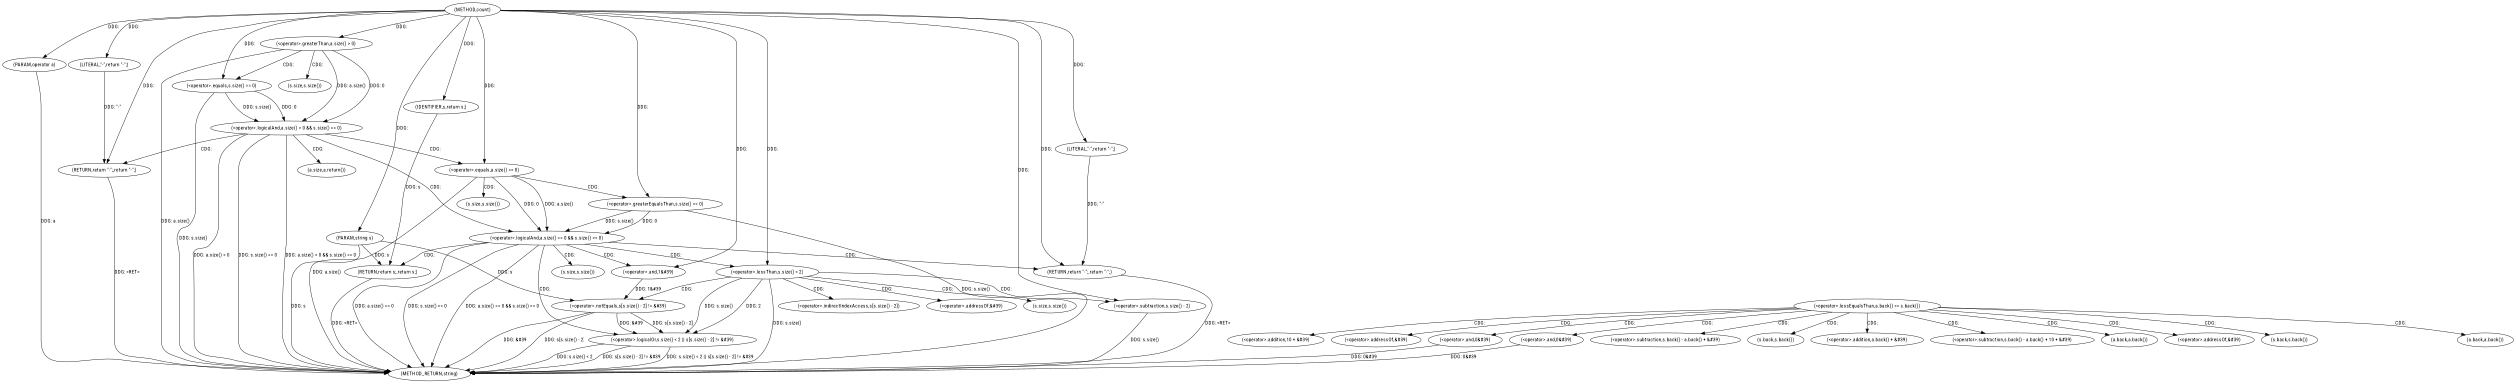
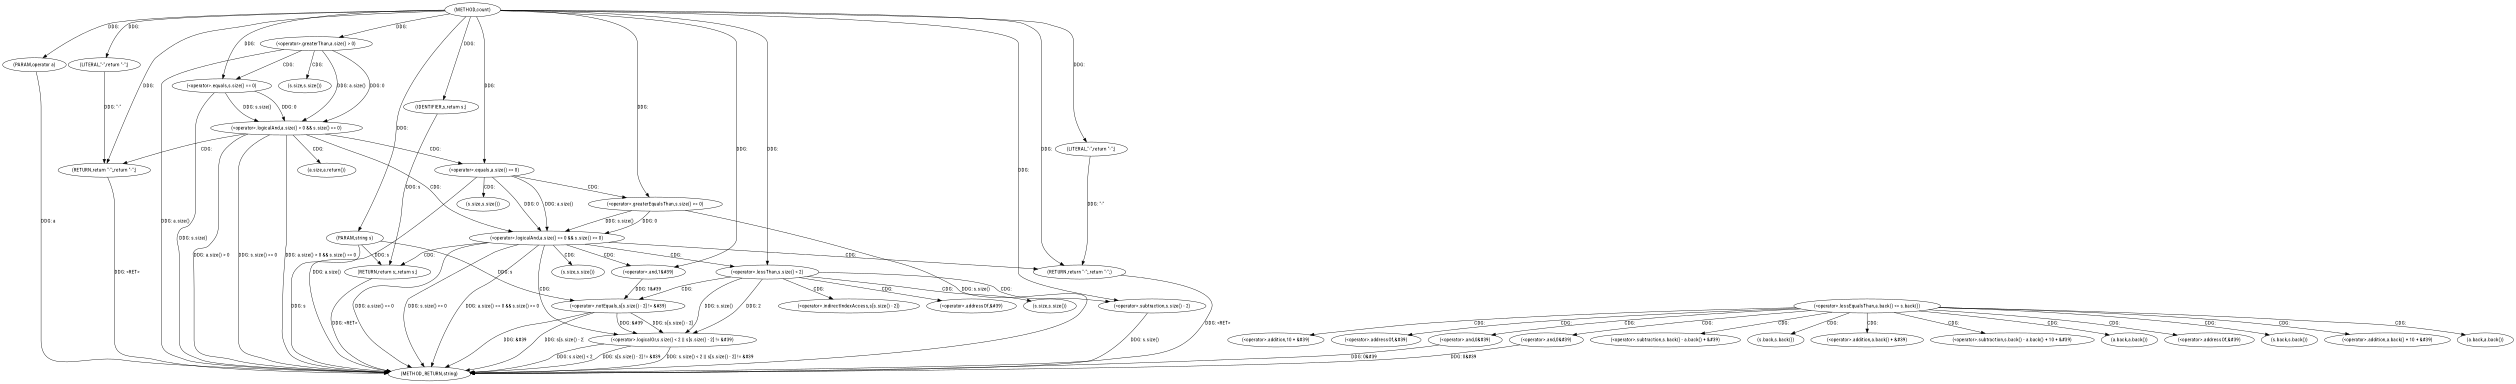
node "(<operator>.addition,a.back() + 10 + &#39)": added
edge "(<operator>.lessThan,s.size() < 2)" -> "(METHOD_RETURN,string)": removed, label "DDG: s.size()"
